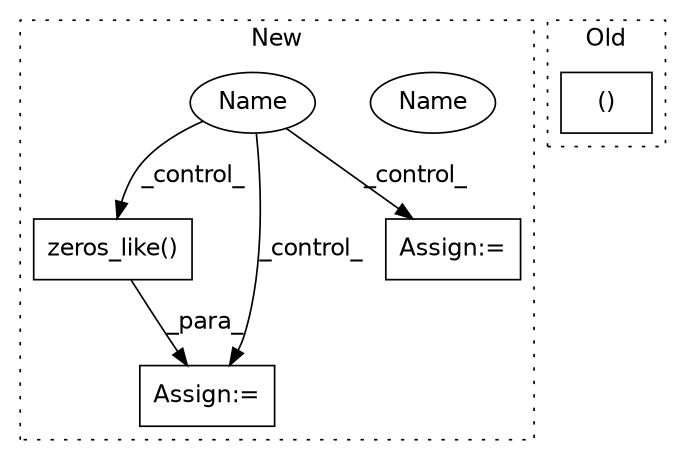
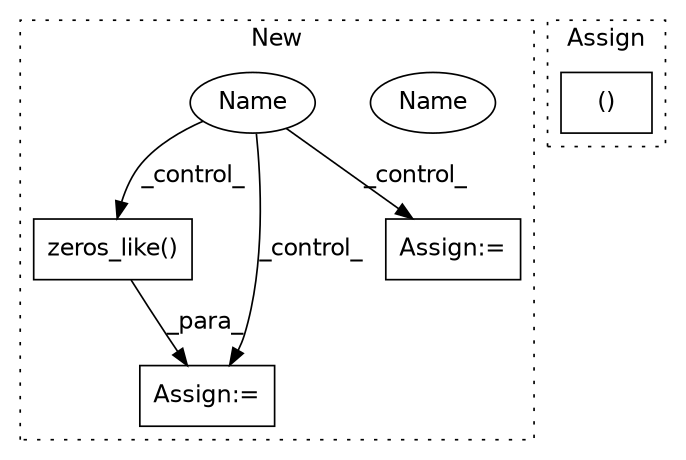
cluster "Old": label "Old" -> "Assign"
